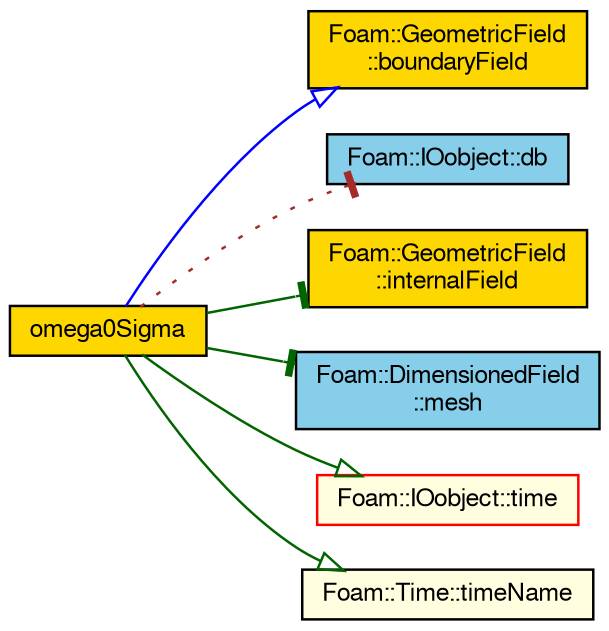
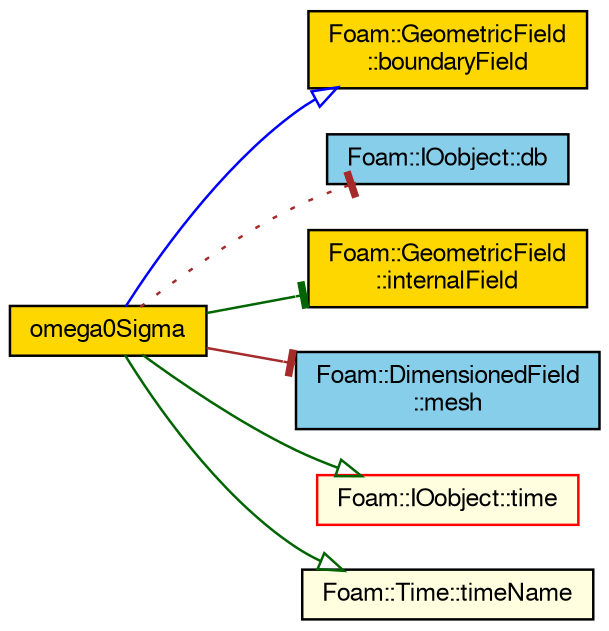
edge "omega0Sigma" -> "Foam::DimensionedField ::mesh": color darkgreen -> brown
